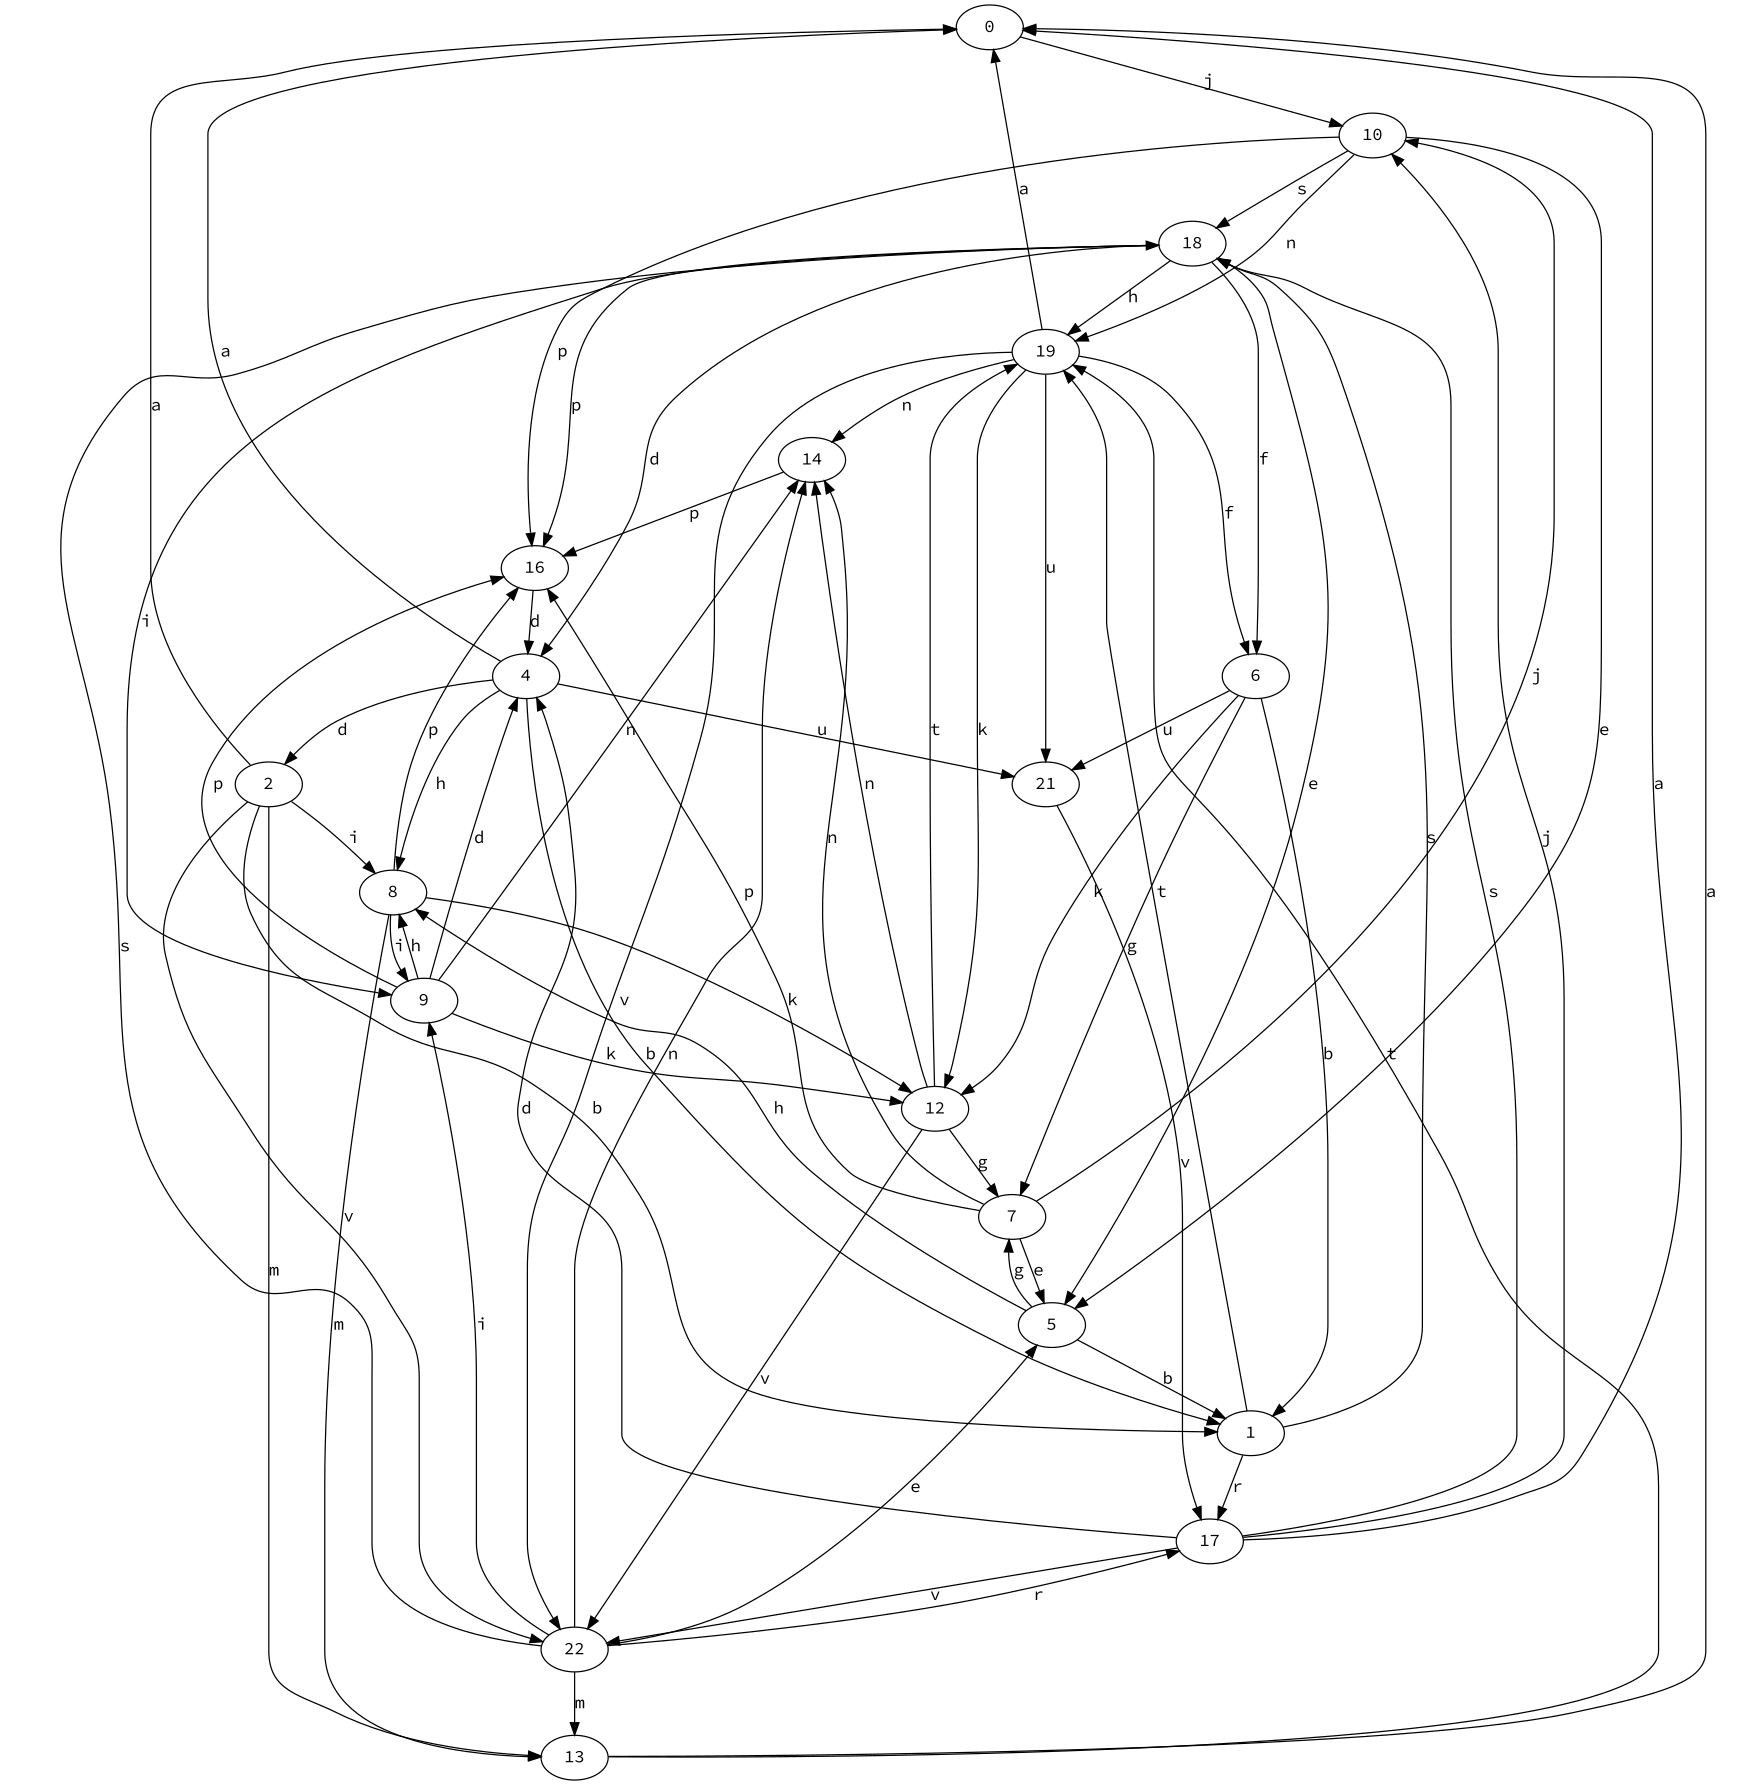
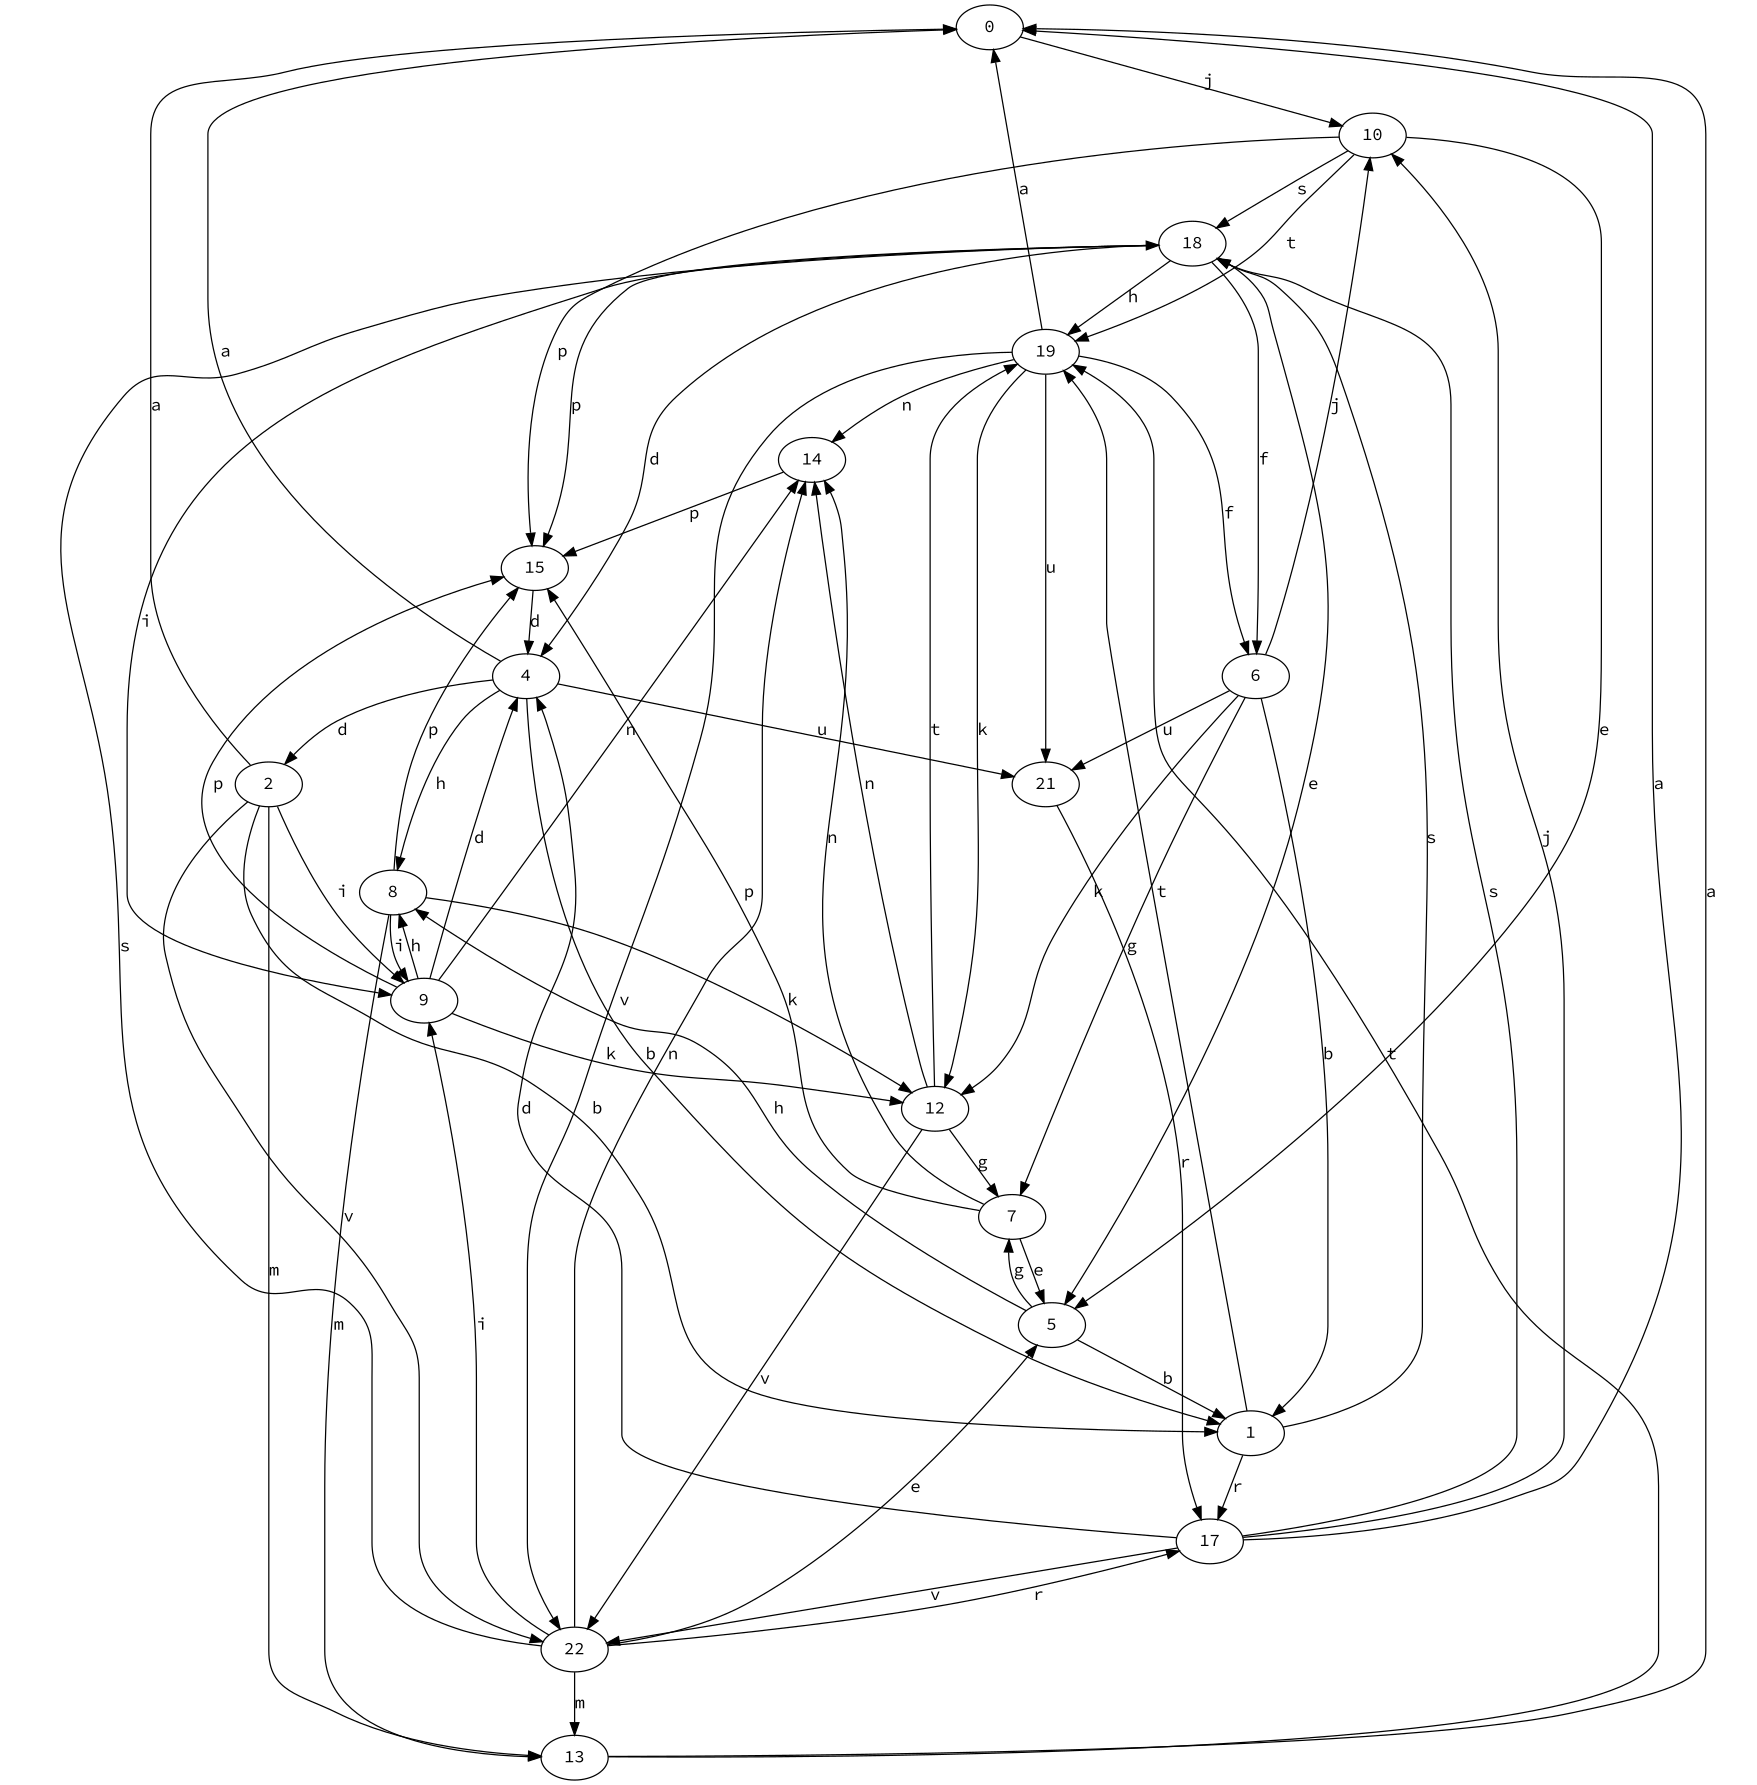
edge "10" -> "19": label "n" -> "t"
node "16": label "16" -> "15"
edge "7" -> "10": now "6" -> "10"
edge "2" -> "8": now "2" -> "9"
edge "21" -> "17": label "v" -> "r"
